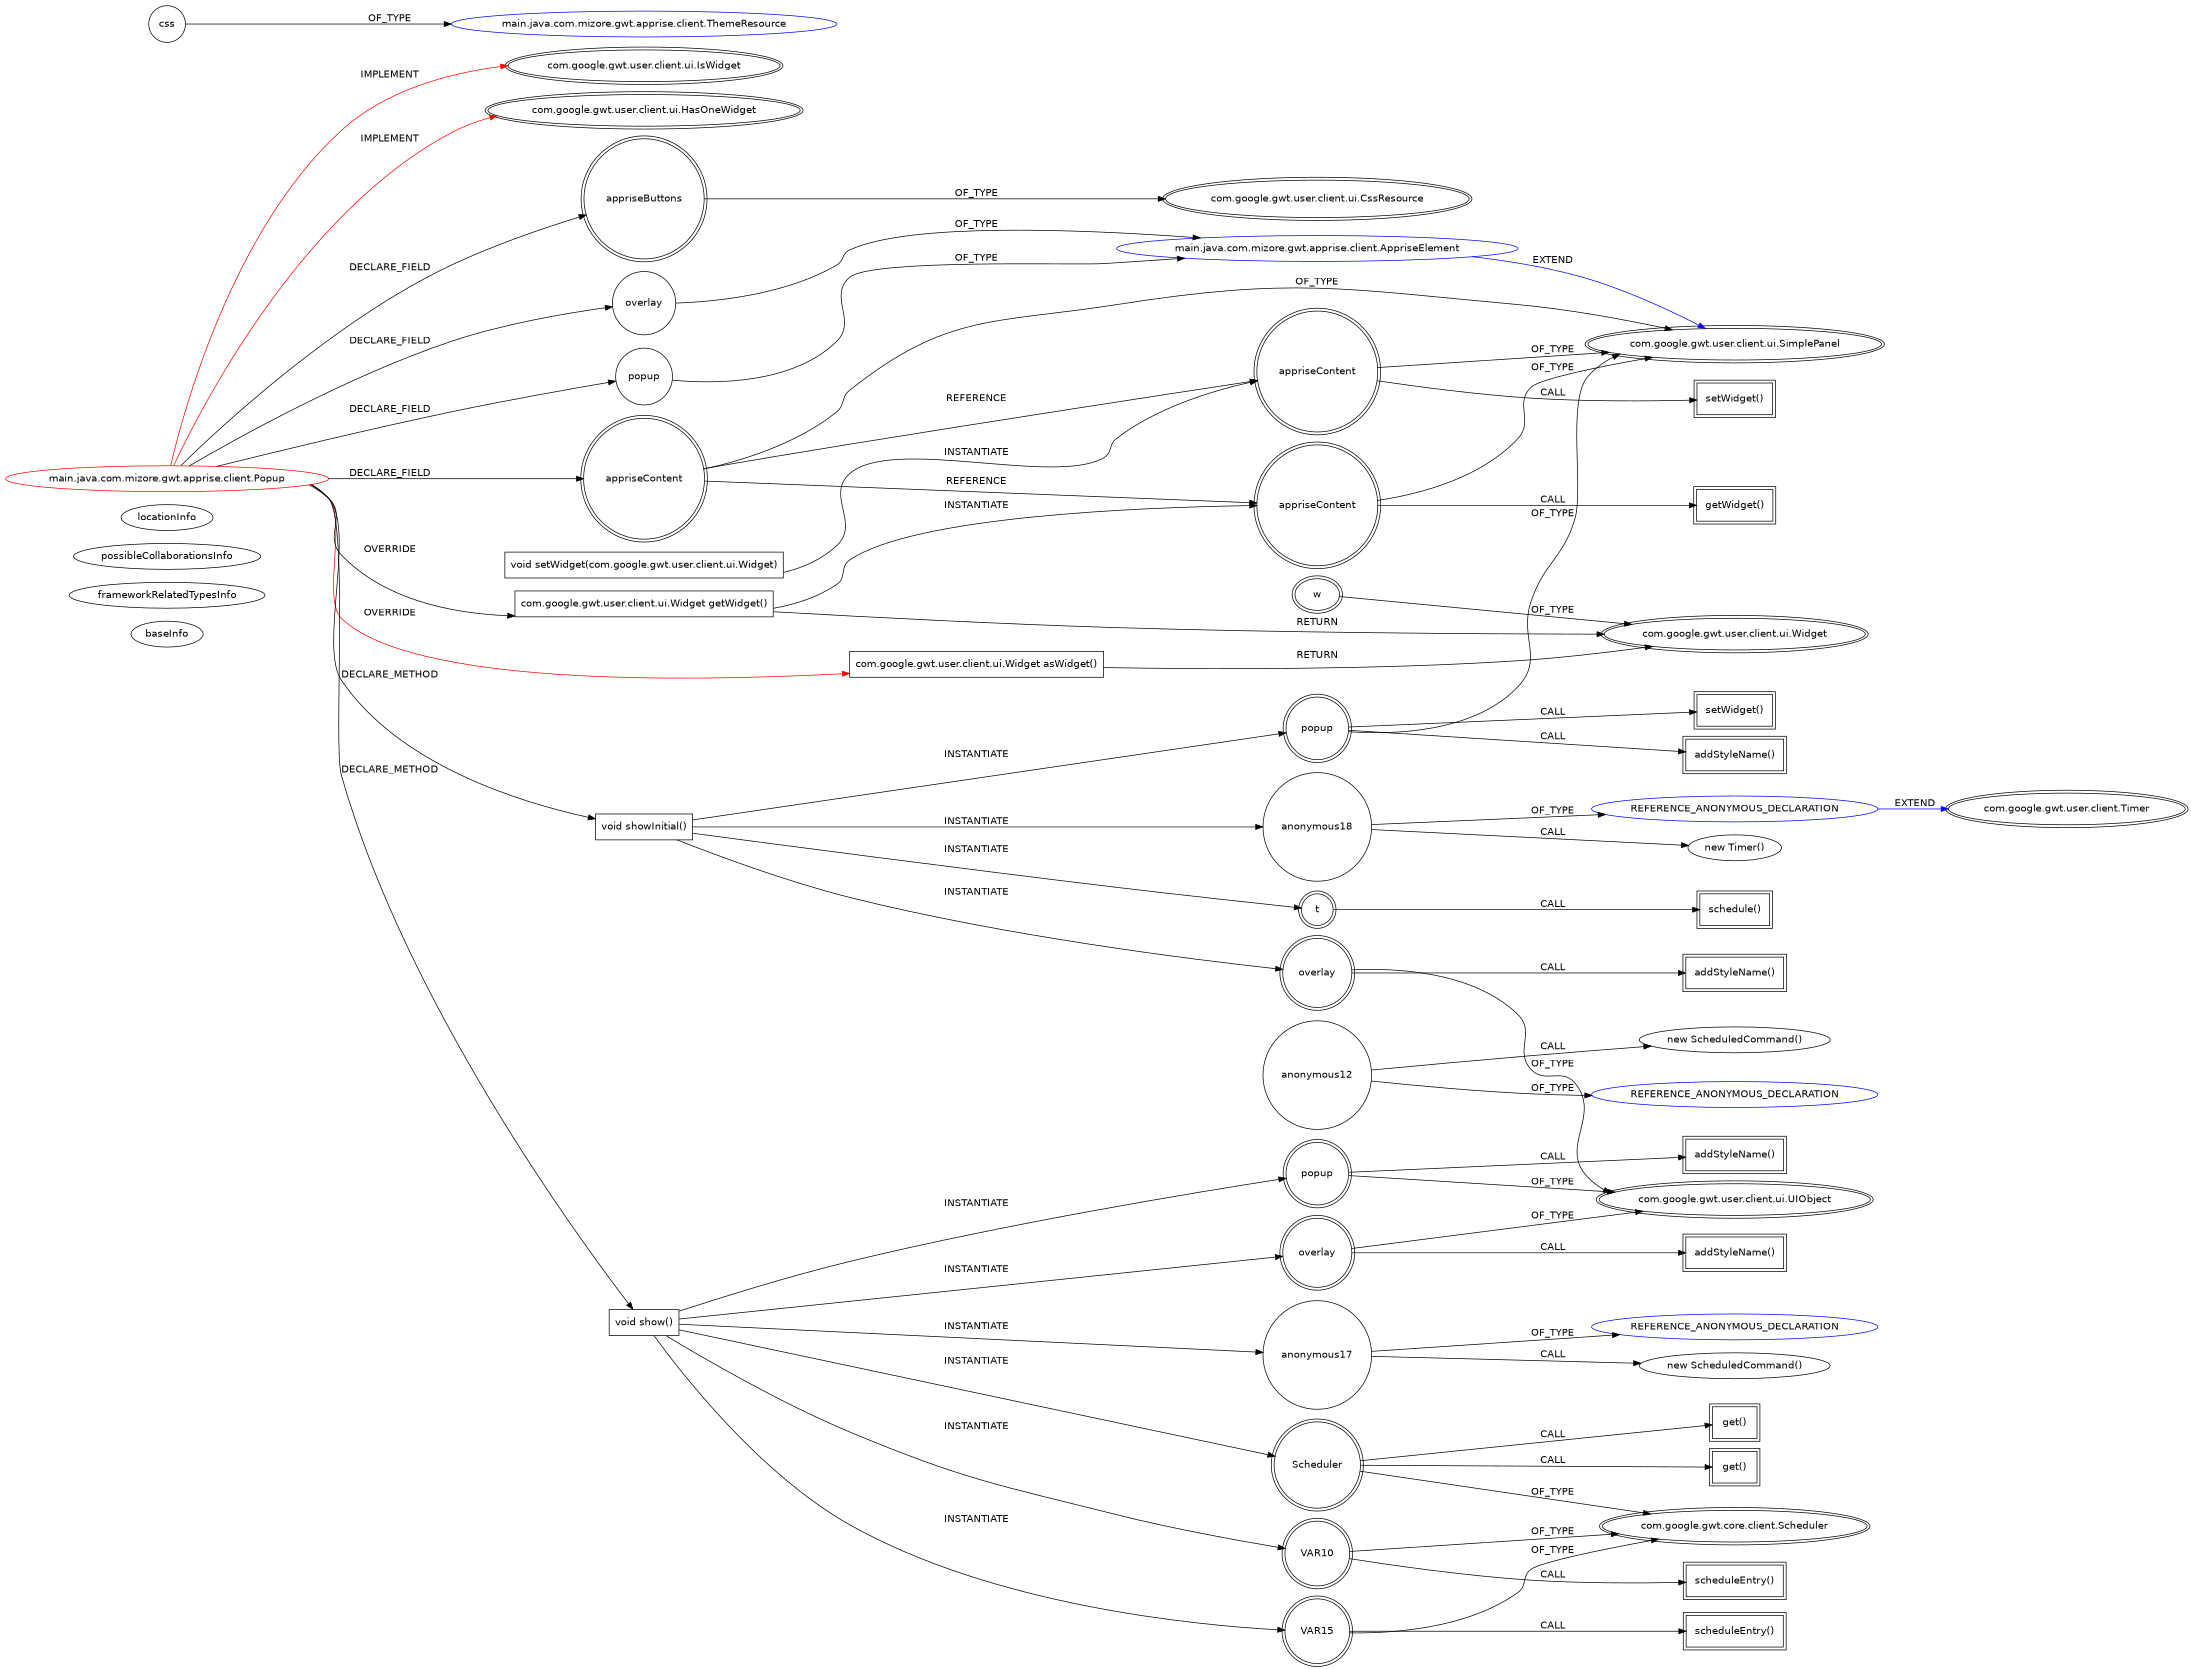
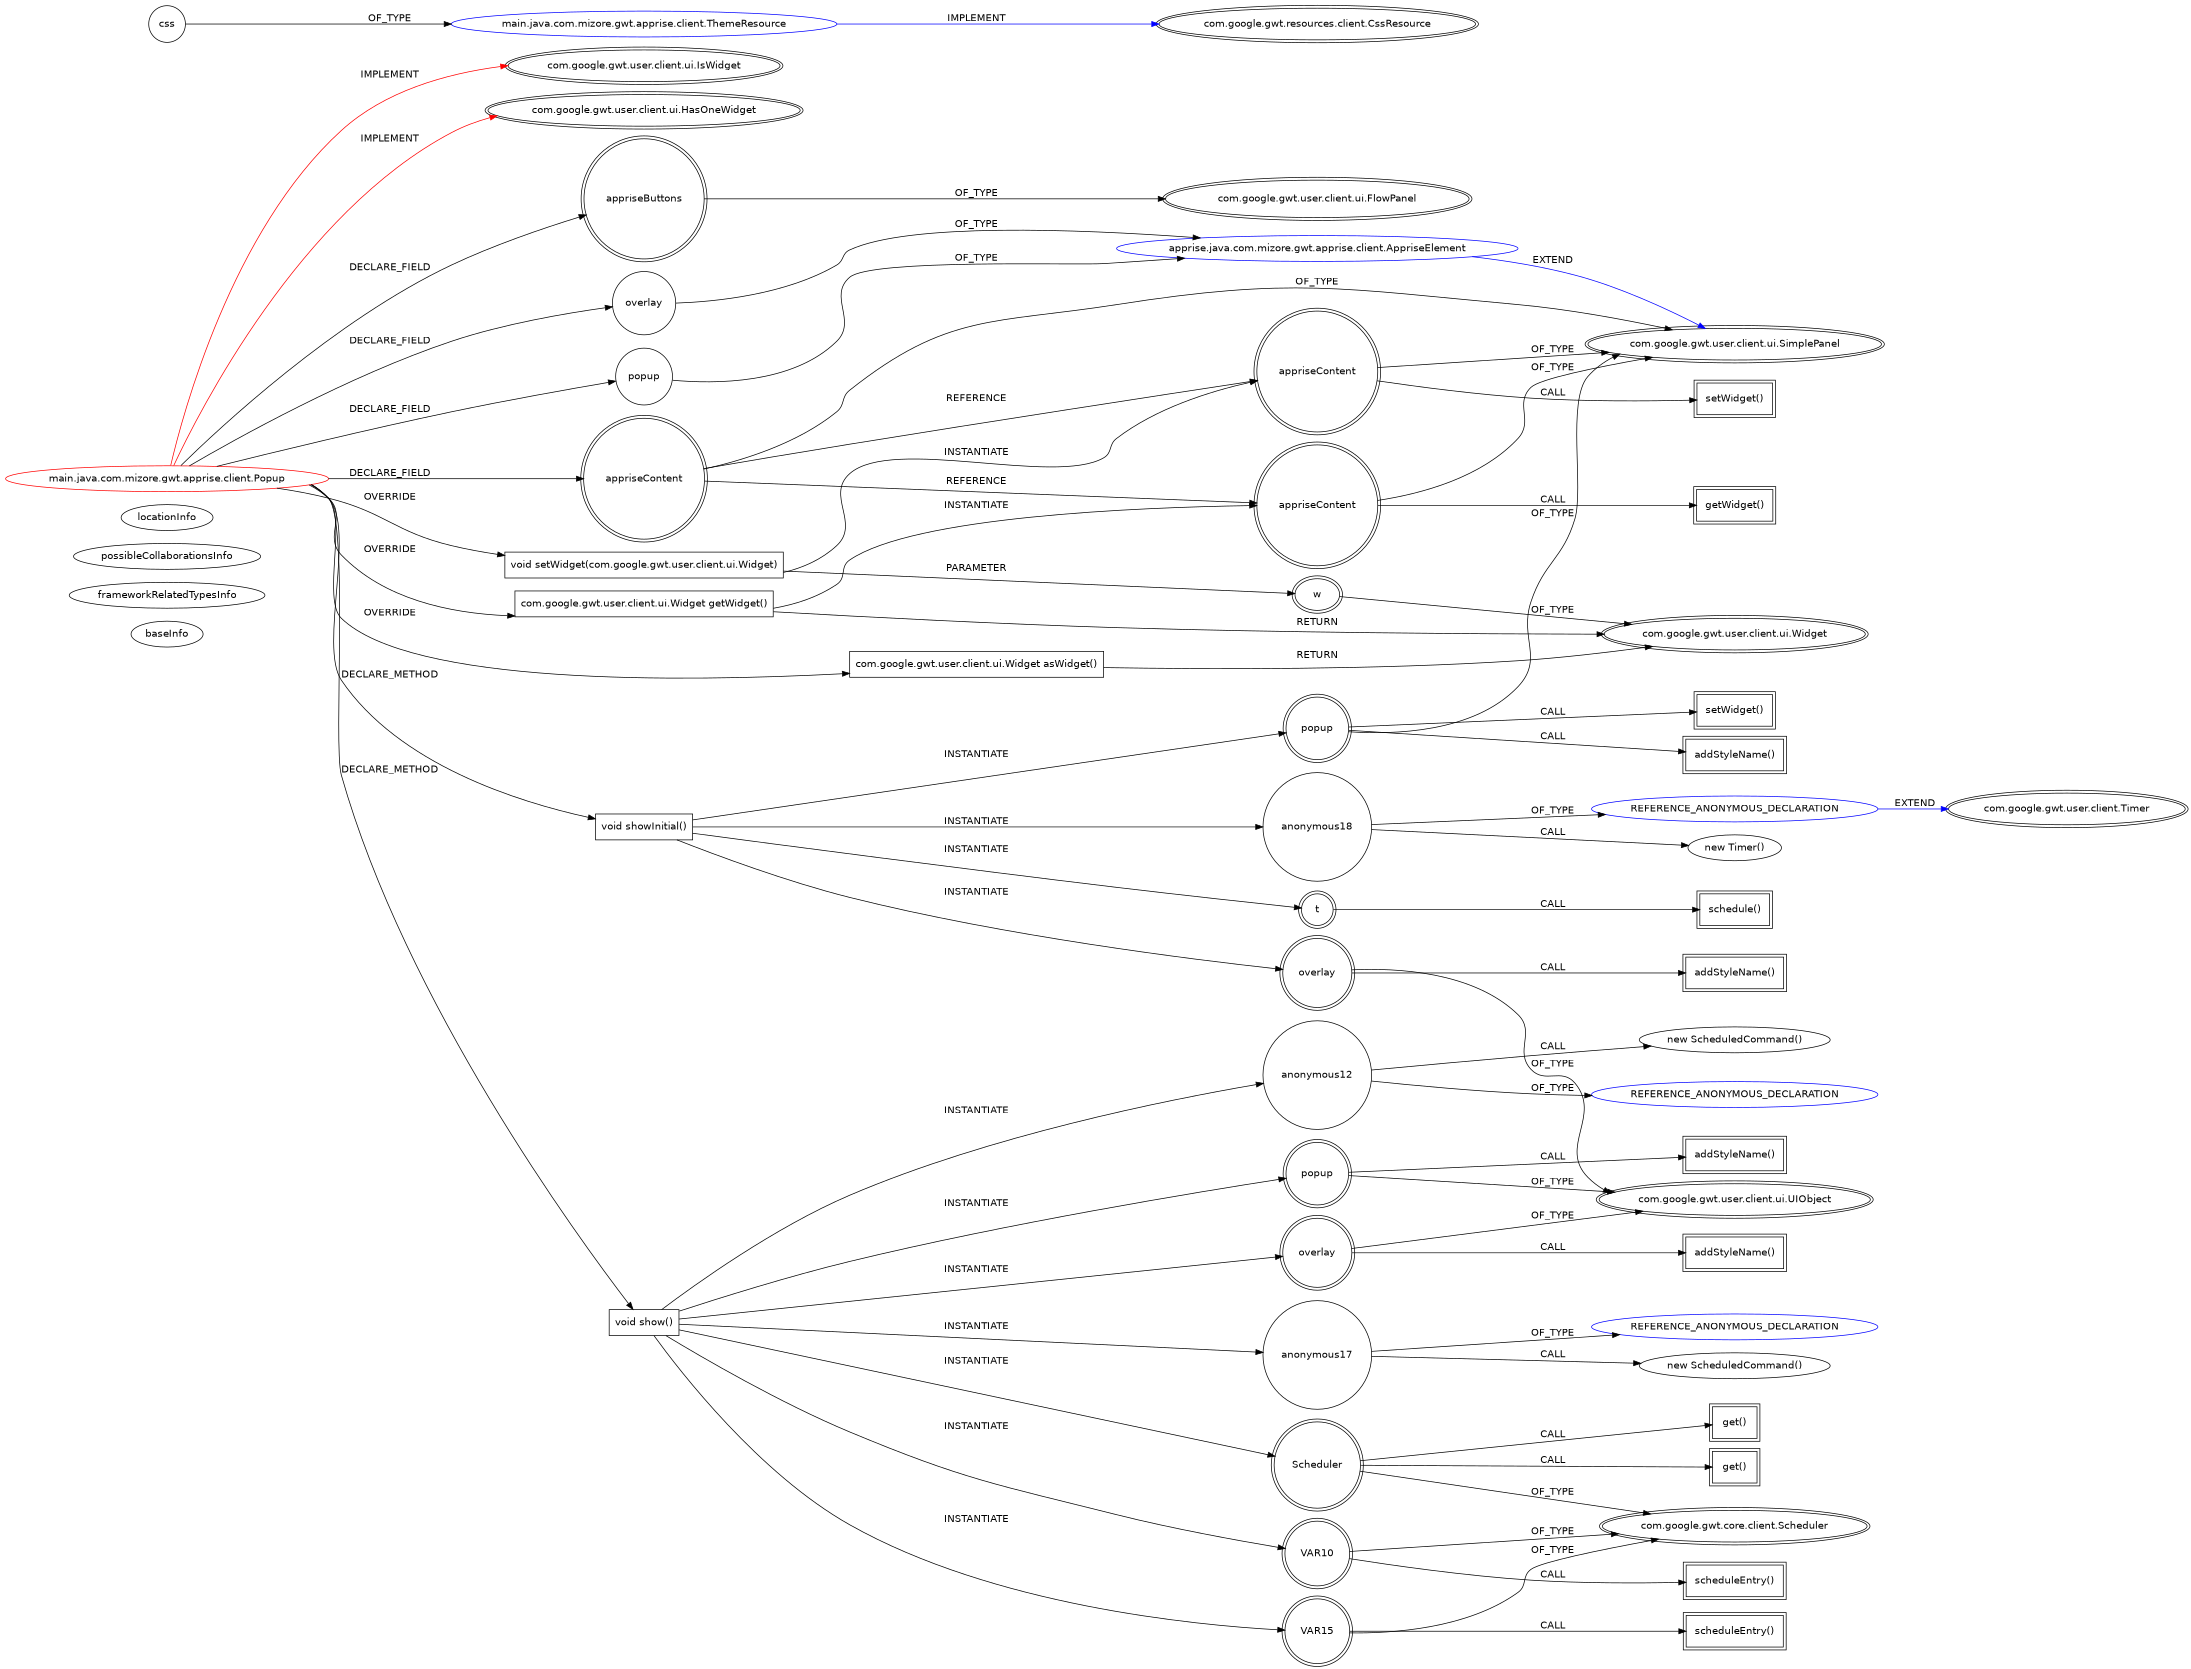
node "com.google.gwt.resources.client.CssResource": added
node "com.google.gwt.user.client.ui.CssResource": label "com.google.gwt.user.client.ui.CssResource" -> "com.google.gwt.user.client.ui.FlowPanel"
node "main.java.com.mizore.gwt.apprise.client.AppriseElement": label "main.java.com.mizore.gwt.apprise.client.AppriseElement" -> "apprise.java.com.mizore.gwt.apprise.client.AppriseElement"
edge "main.java.com.mizore.gwt.apprise.client.Popup" -> "void setWidget(com.google.gwt.user.client.ui.Widget)": added, label "OVERRIDE"
edge "void setWidget(com.google.gwt.user.client.ui.Widget)" -> "w": added, label "PARAMETER"
edge "main.java.com.mizore.gwt.apprise.client.Popup" -> "com.google.gwt.user.client.ui.Widget asWidget()": color red -> black
edge "void show()" -> "anonymous12": added, label "INSTANTIATE"
